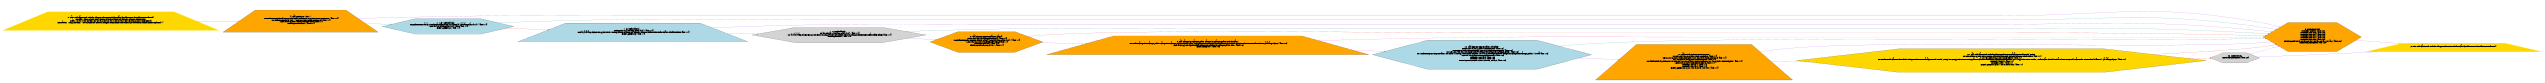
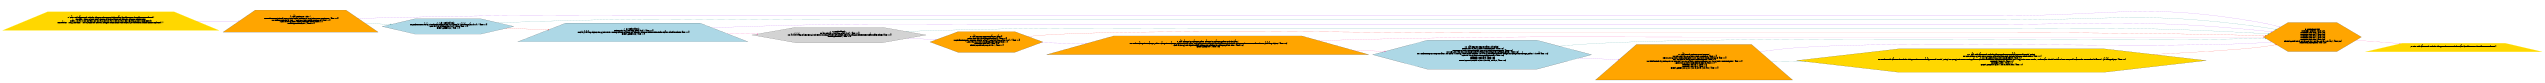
node "13:  method_body APPLY_ABSTRACTION; [line 120]": removed
